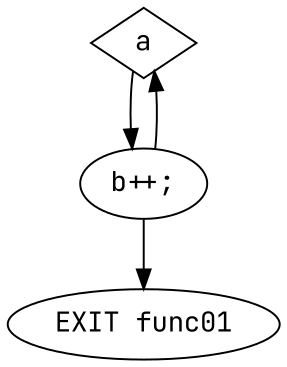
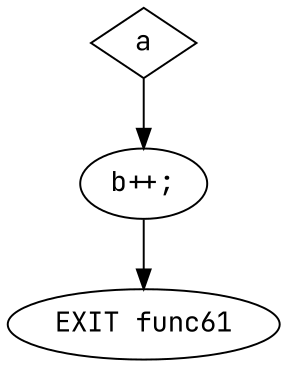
edge "b++;" -> "a": removed
node "EXIT func01": label "EXIT func01" -> "EXIT func61"
